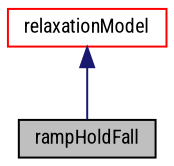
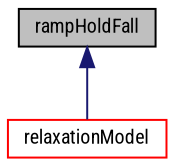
edge "rampHoldFall" -> "relaxationModel": reversed
